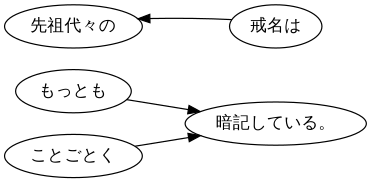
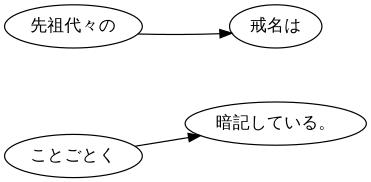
edge "戒名は" -> "先祖代々の": reversed
node "もっとも": removed
